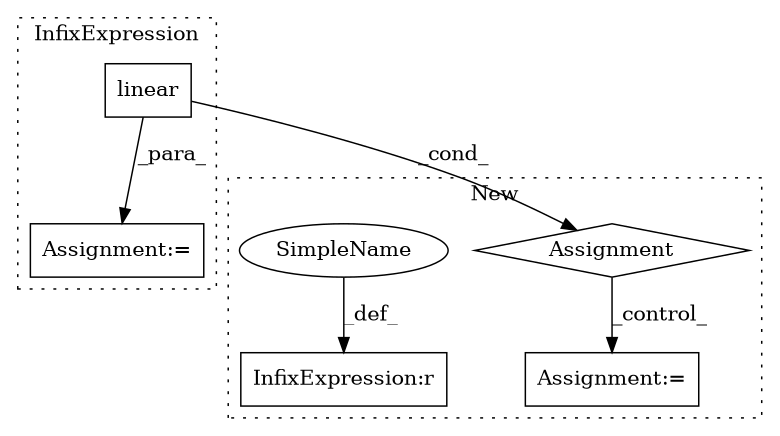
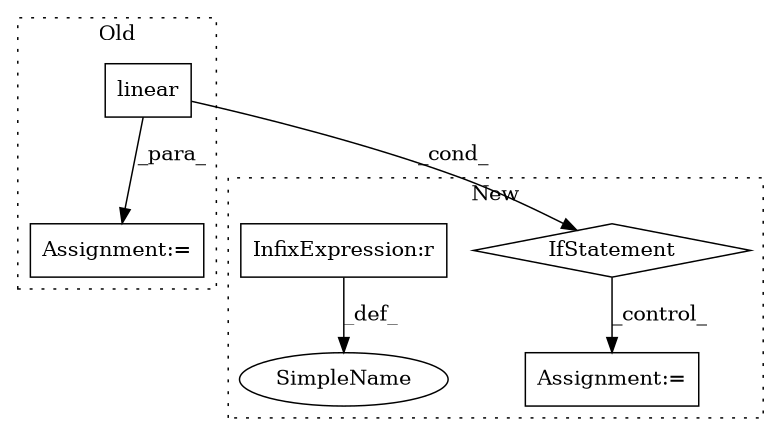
cluster "InfixExpression": label "InfixExpression" -> "Old"
node "Assignment": label "Assignment" -> "IfStatement"
edge "SimpleName" -> "InfixExpression:r": reversed
